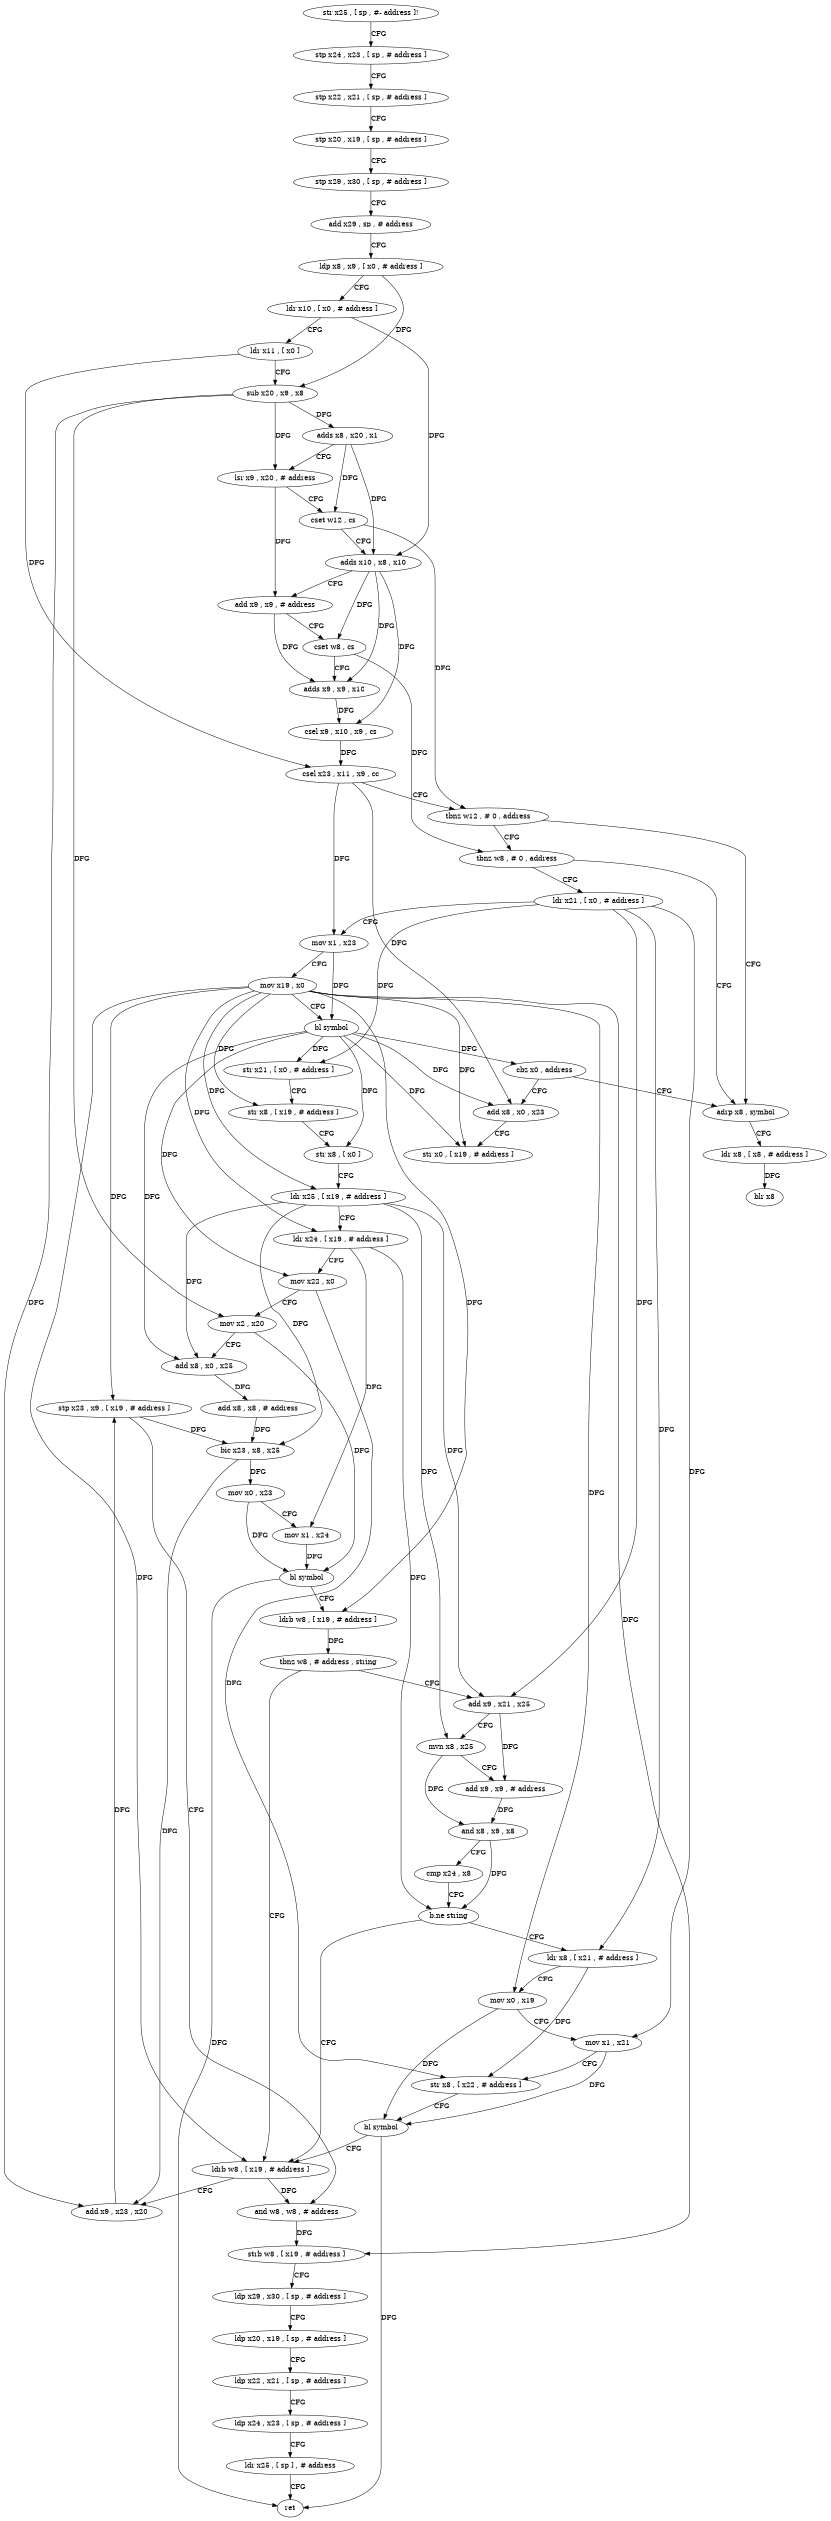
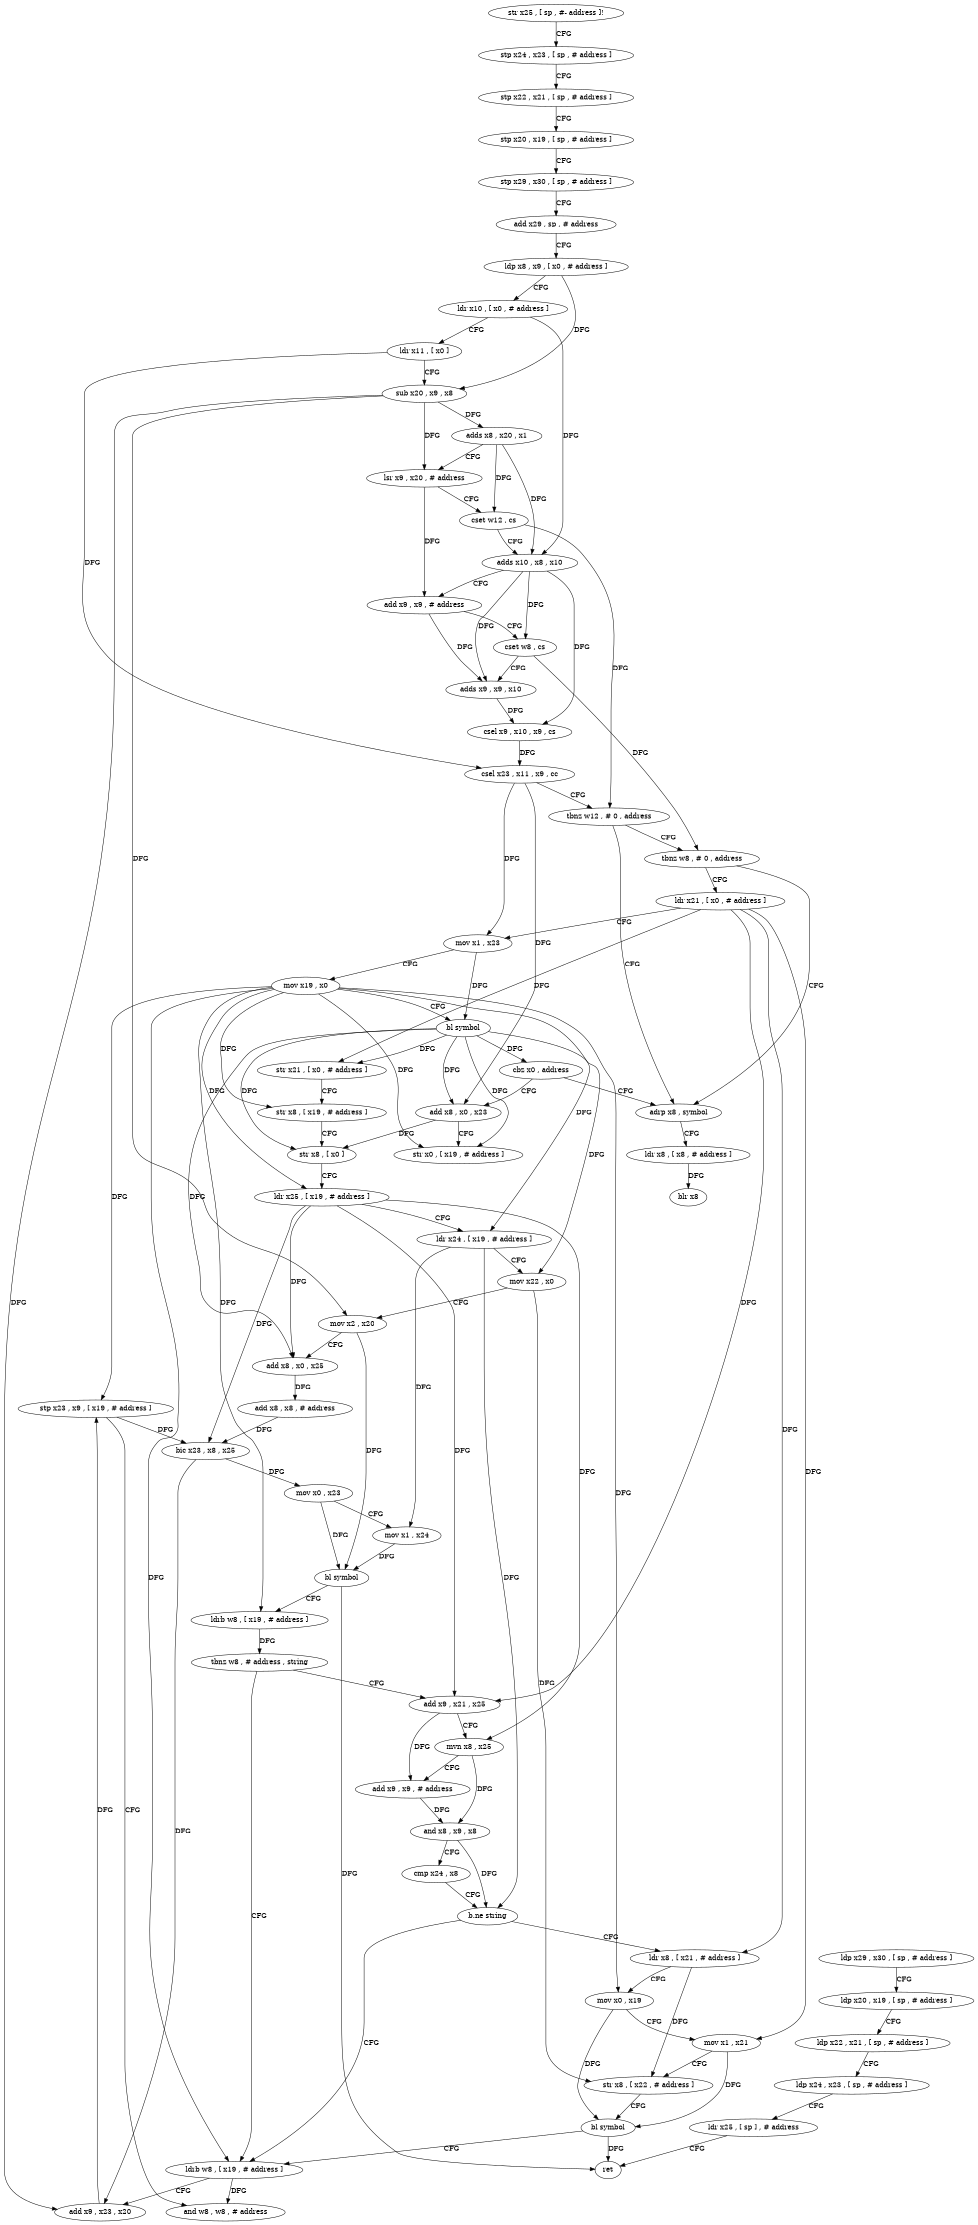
edge "add x8 , x0 , x23" -> "str x8 , [ x0 ]": added, label "DFG"
node "strb w8 , [ x19 , # address ]": removed
